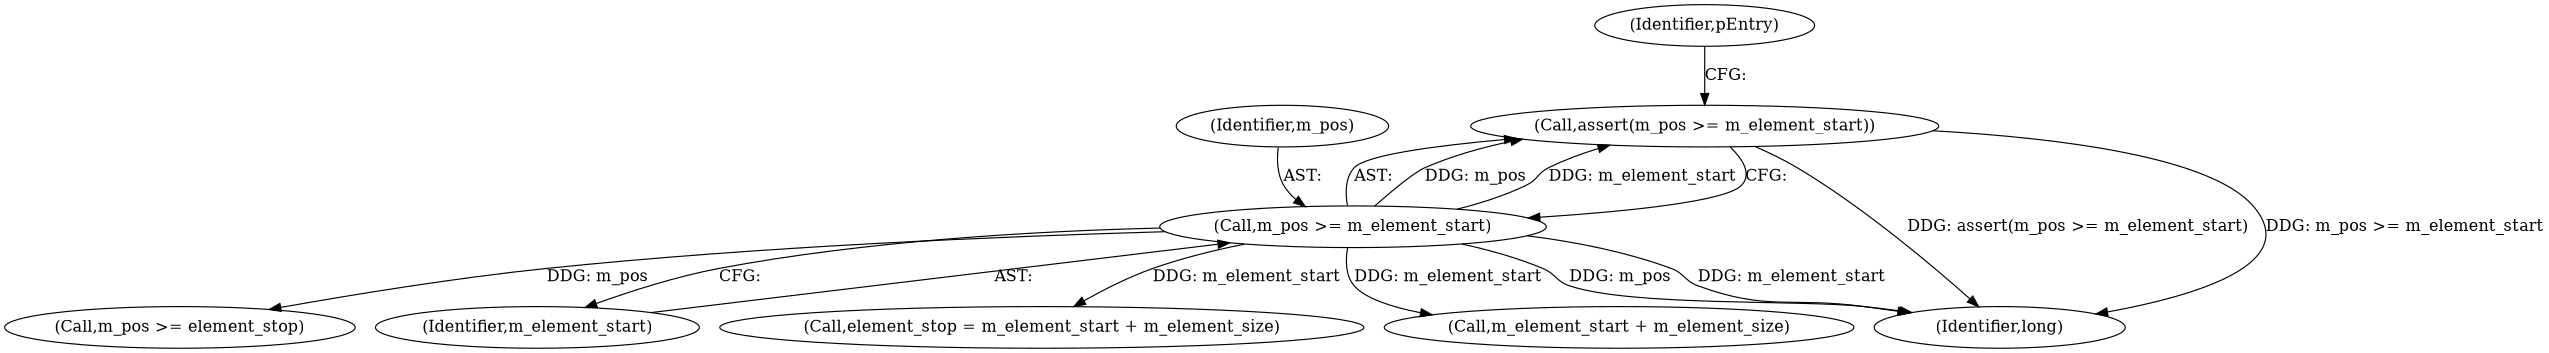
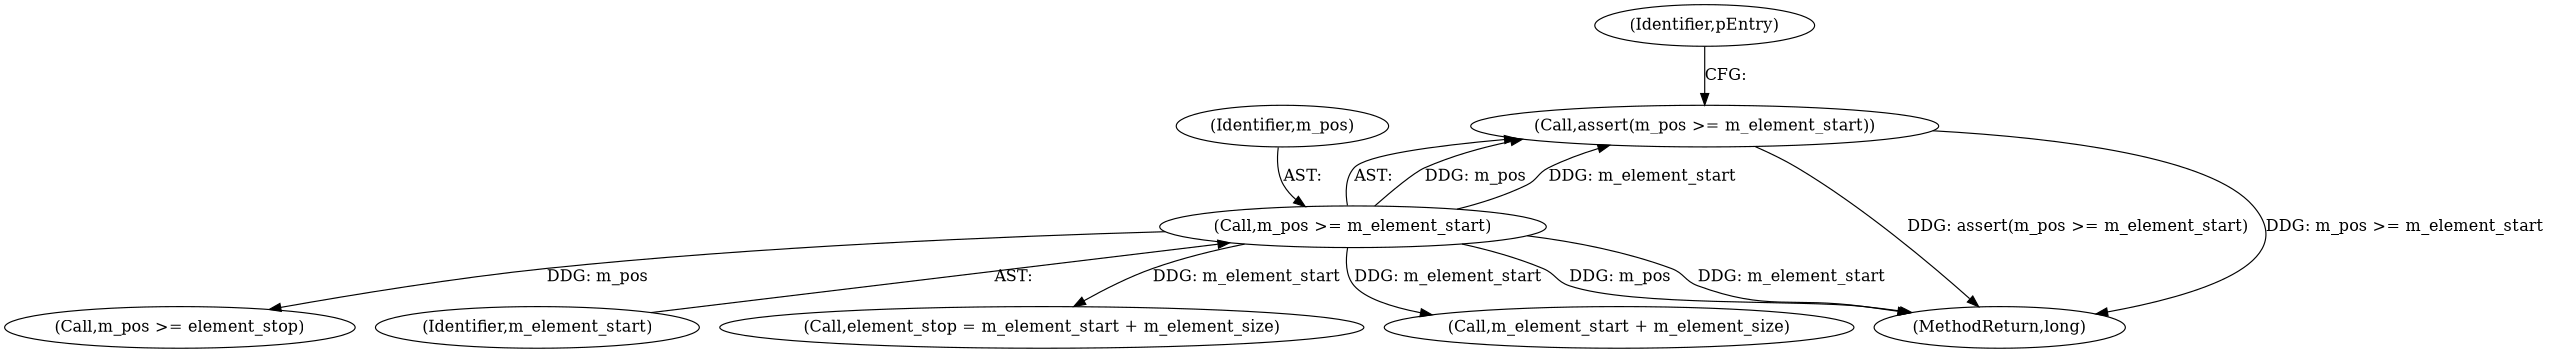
edge "(Call,assert(m_pos >= m_element_start))" -> "(Call,m_pos >= m_element_start)": removed, label "CFG:"
edge "(Call,m_pos >= m_element_start)" -> "(Identifier,m_element_start)": removed, label "CFG:"
node "(Identifier,long)": label "(Identifier,long)" -> "(MethodReturn,long)"
